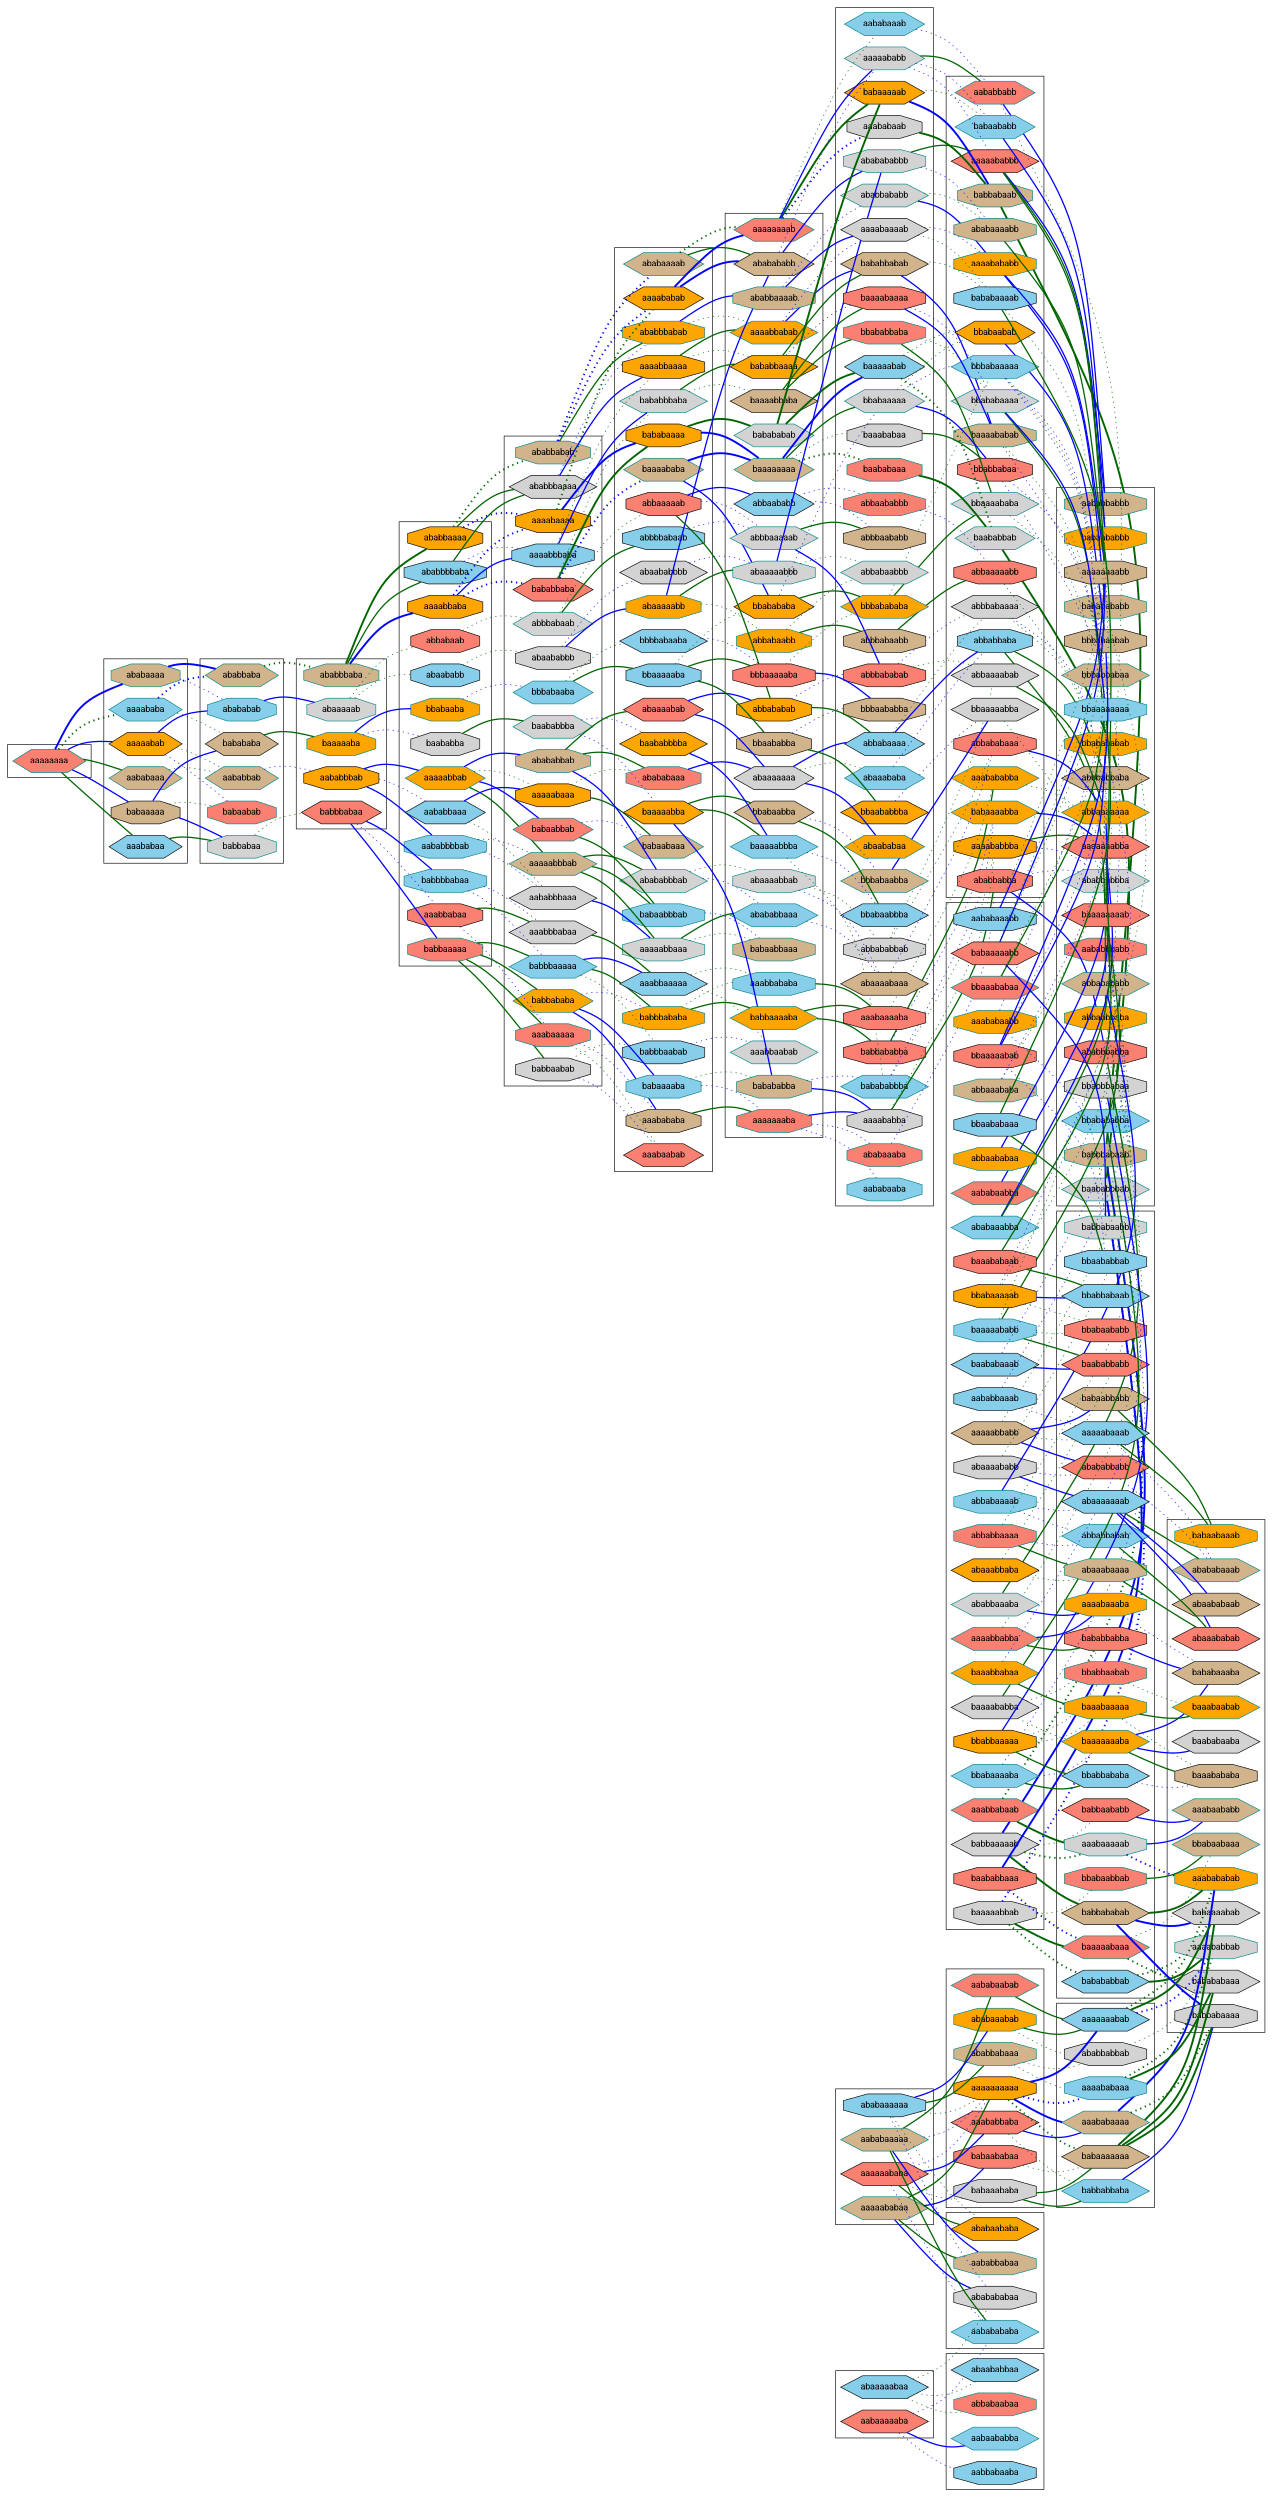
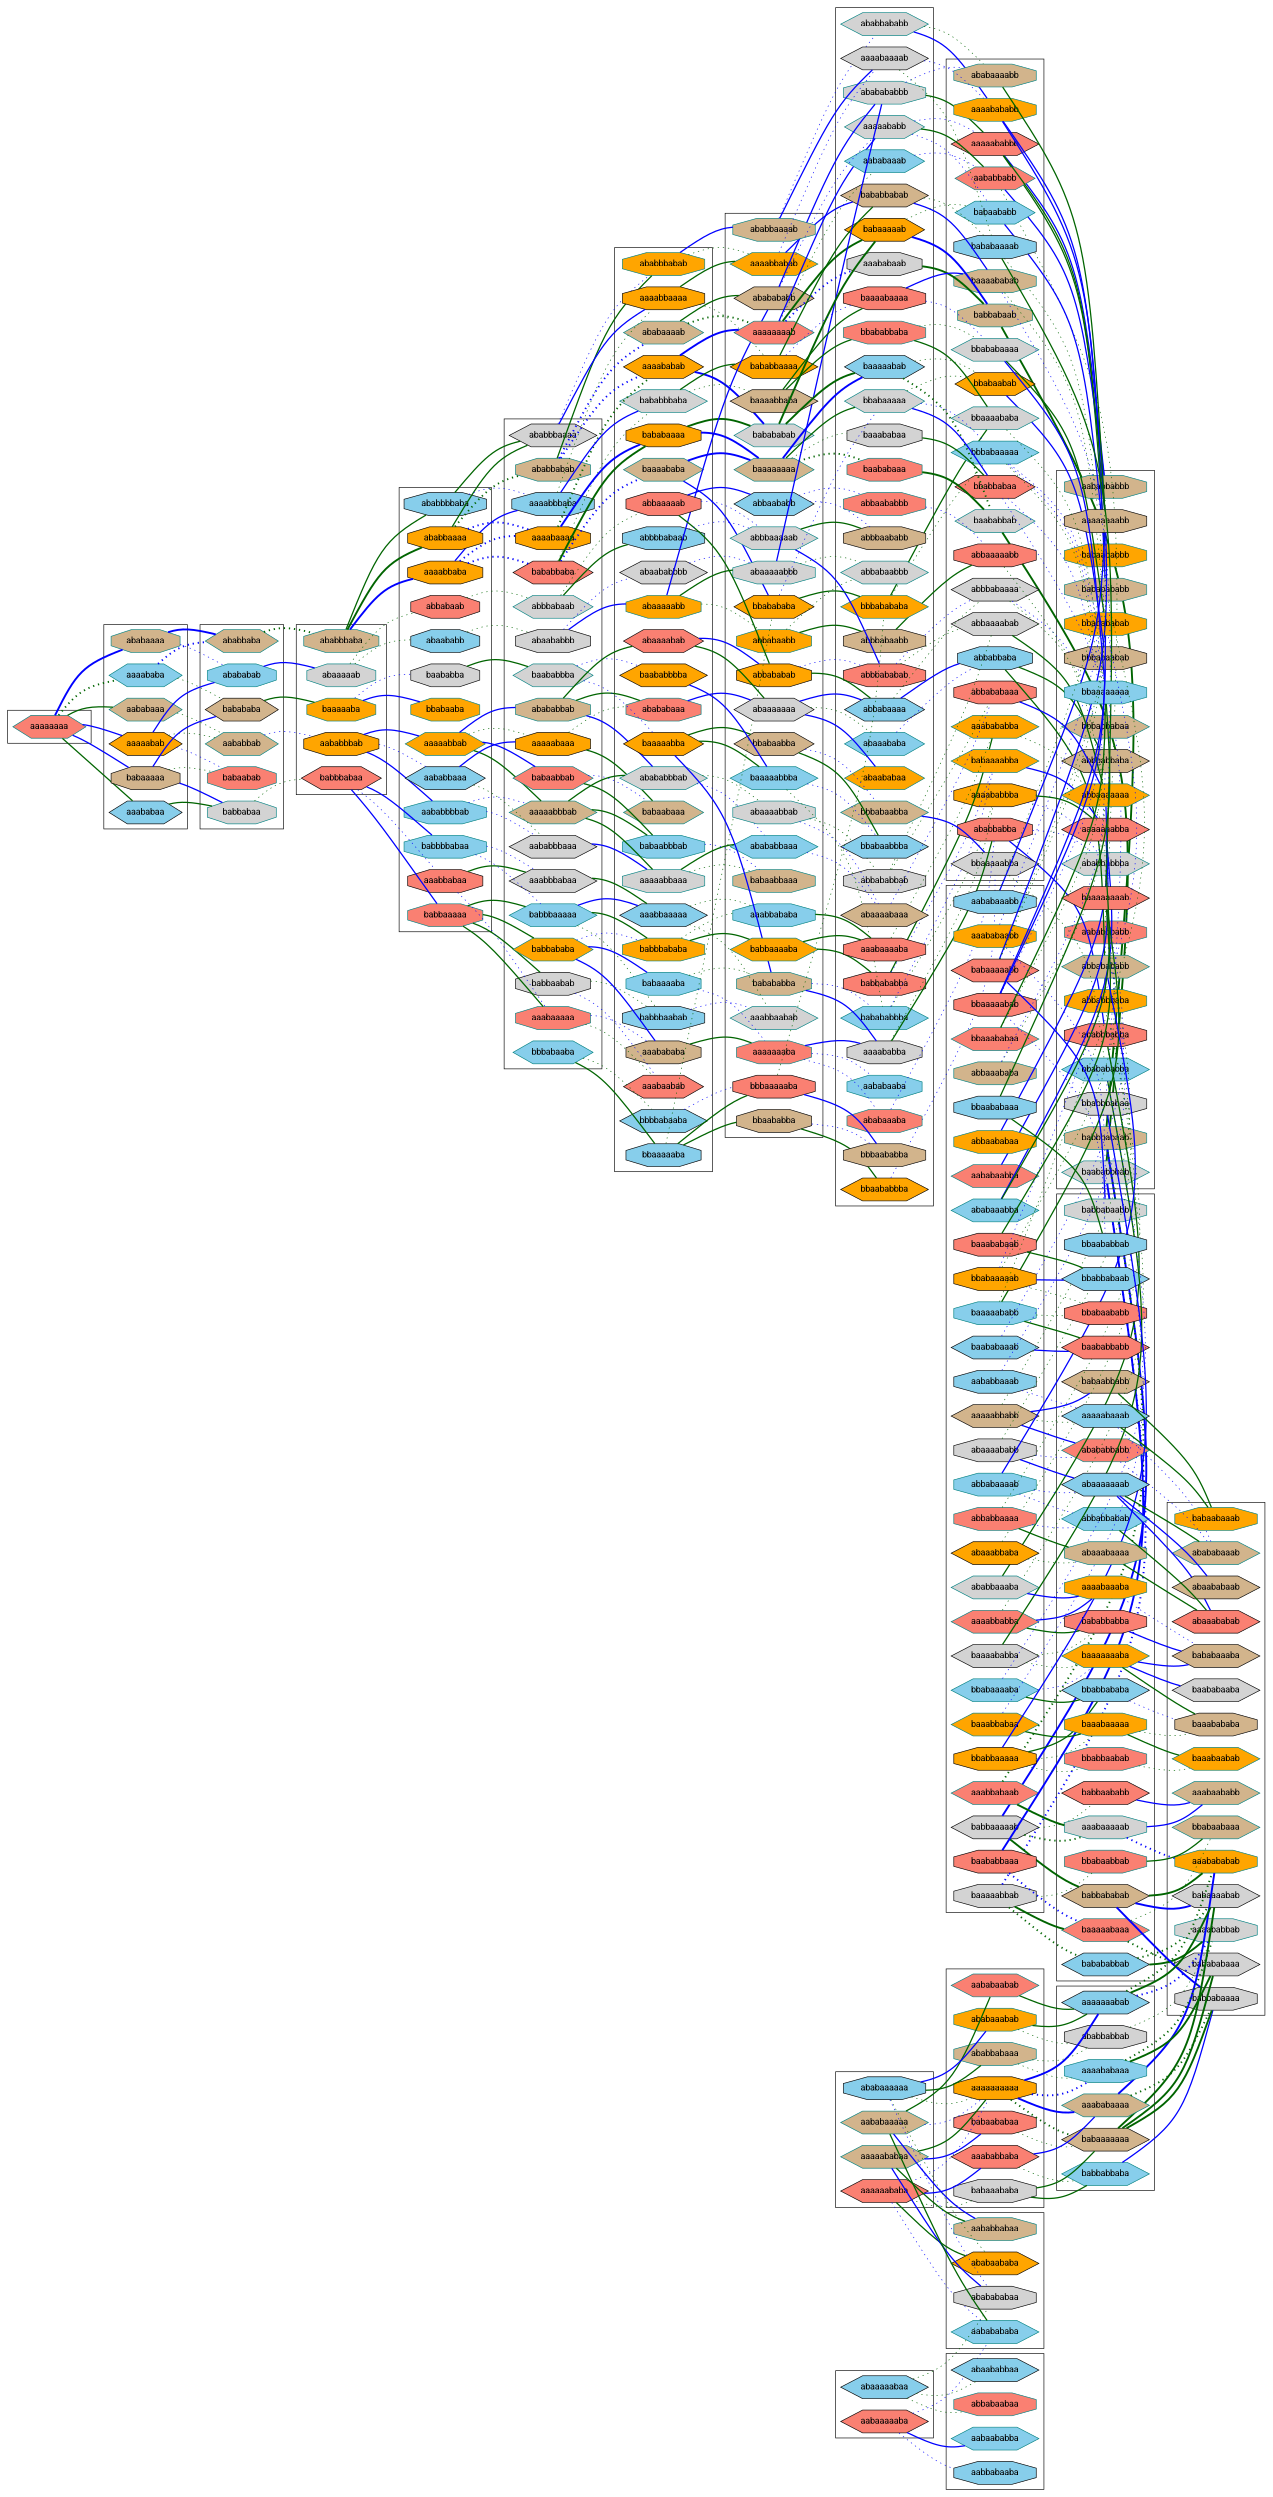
edge "ababababb" -- "aaaababab": now "babababab" -- "aaaababab"
node "bbabbabaa": shape octagon -> hexagon
edge "bbbabaaba" -- "bbabaaba": removed
edge "abaaaabab" -- "abaaaaaaa": color blue -> darkgreen
node "abababbabb": color black -> teal
